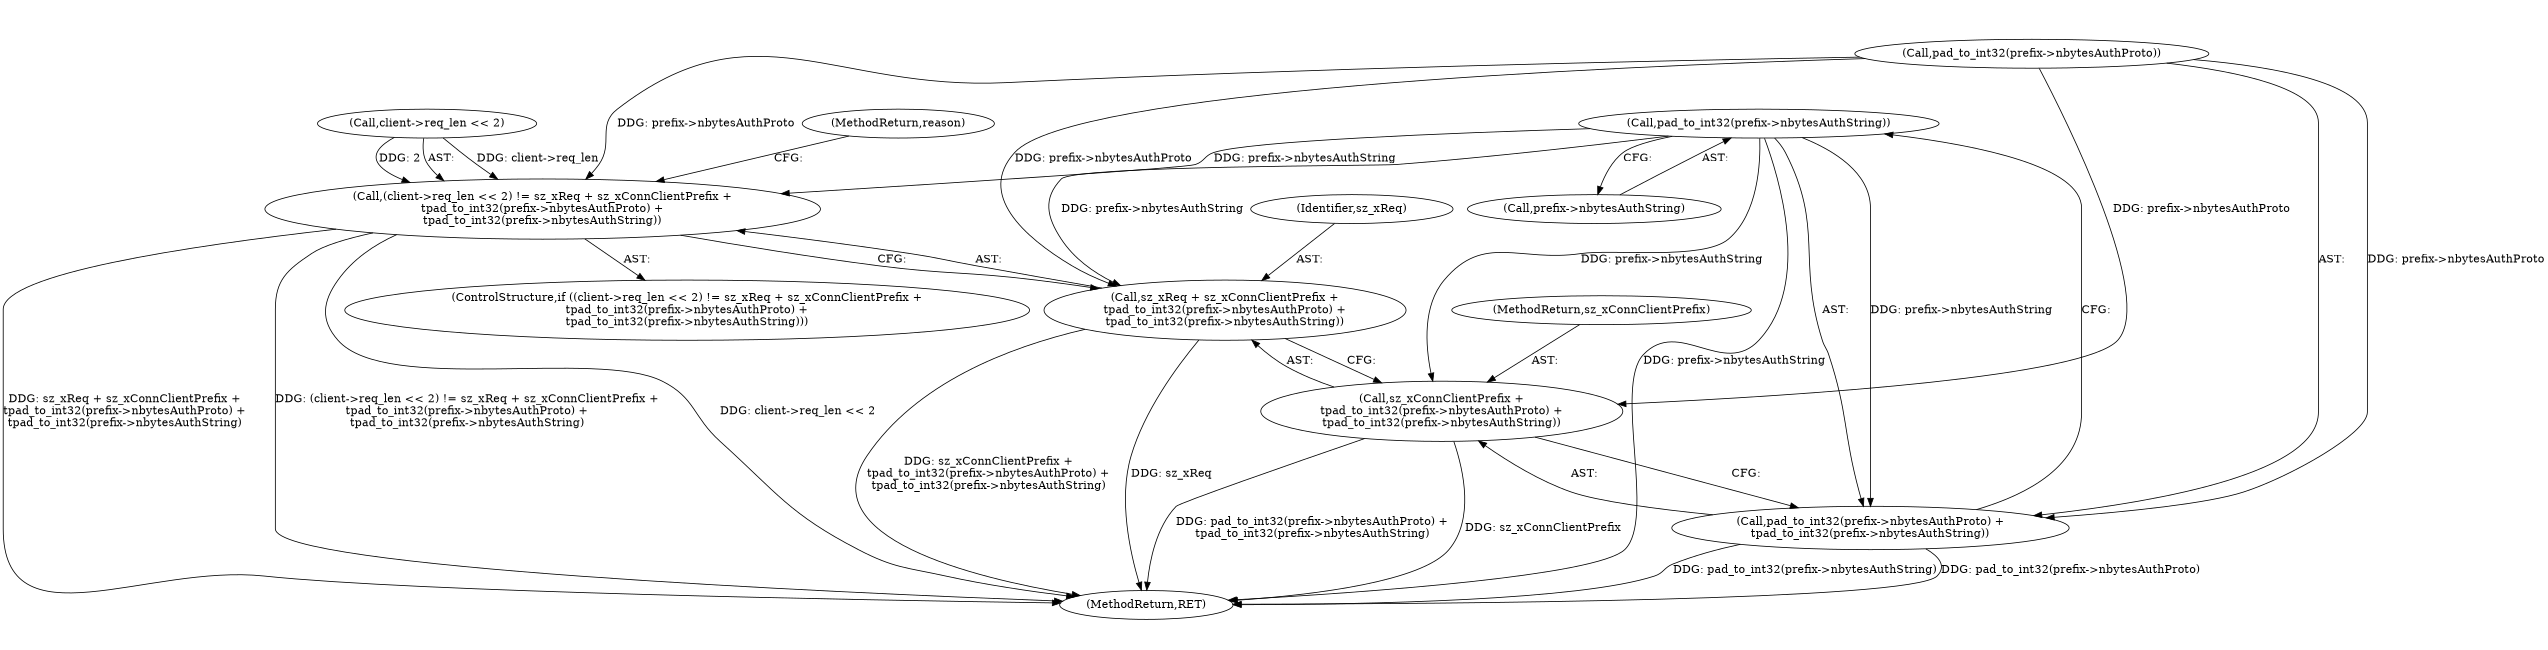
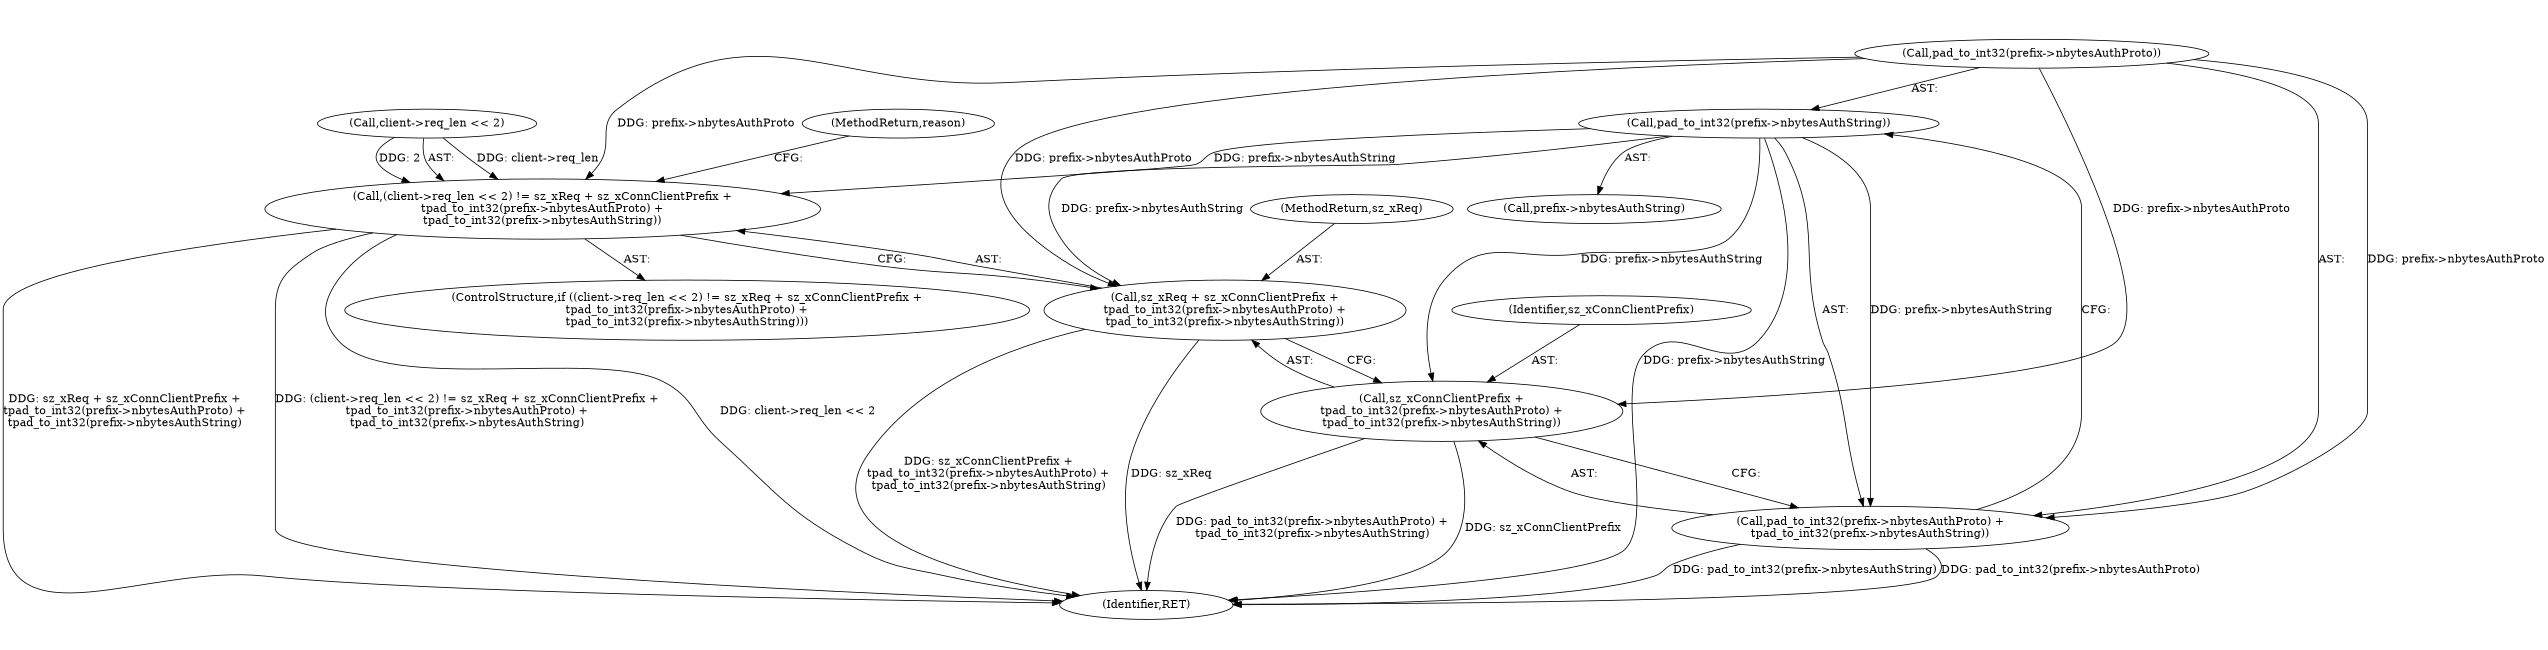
edge "(Call,pad_to_int32(prefix->nbytesAuthString))" -> "(Call,prefix->nbytesAuthString)": label "CFG: " -> "AST: "
edge "(Call,prefix->nbytesAuthString)" -> "(Call,pad_to_int32(prefix->nbytesAuthString))": now "(Call,pad_to_int32(prefix->nbytesAuthProto))" -> "(Call,pad_to_int32(prefix->nbytesAuthString))"
node "(Identifier,sz_xReq)": label "(Identifier,sz_xReq)" -> "(MethodReturn,sz_xReq)"
node "(MethodReturn,sz_xConnClientPrefix)": label "(MethodReturn,sz_xConnClientPrefix)" -> "(Identifier,sz_xConnClientPrefix)"
node "(MethodReturn,RET)": label "(MethodReturn,RET)" -> "(Identifier,RET)"
